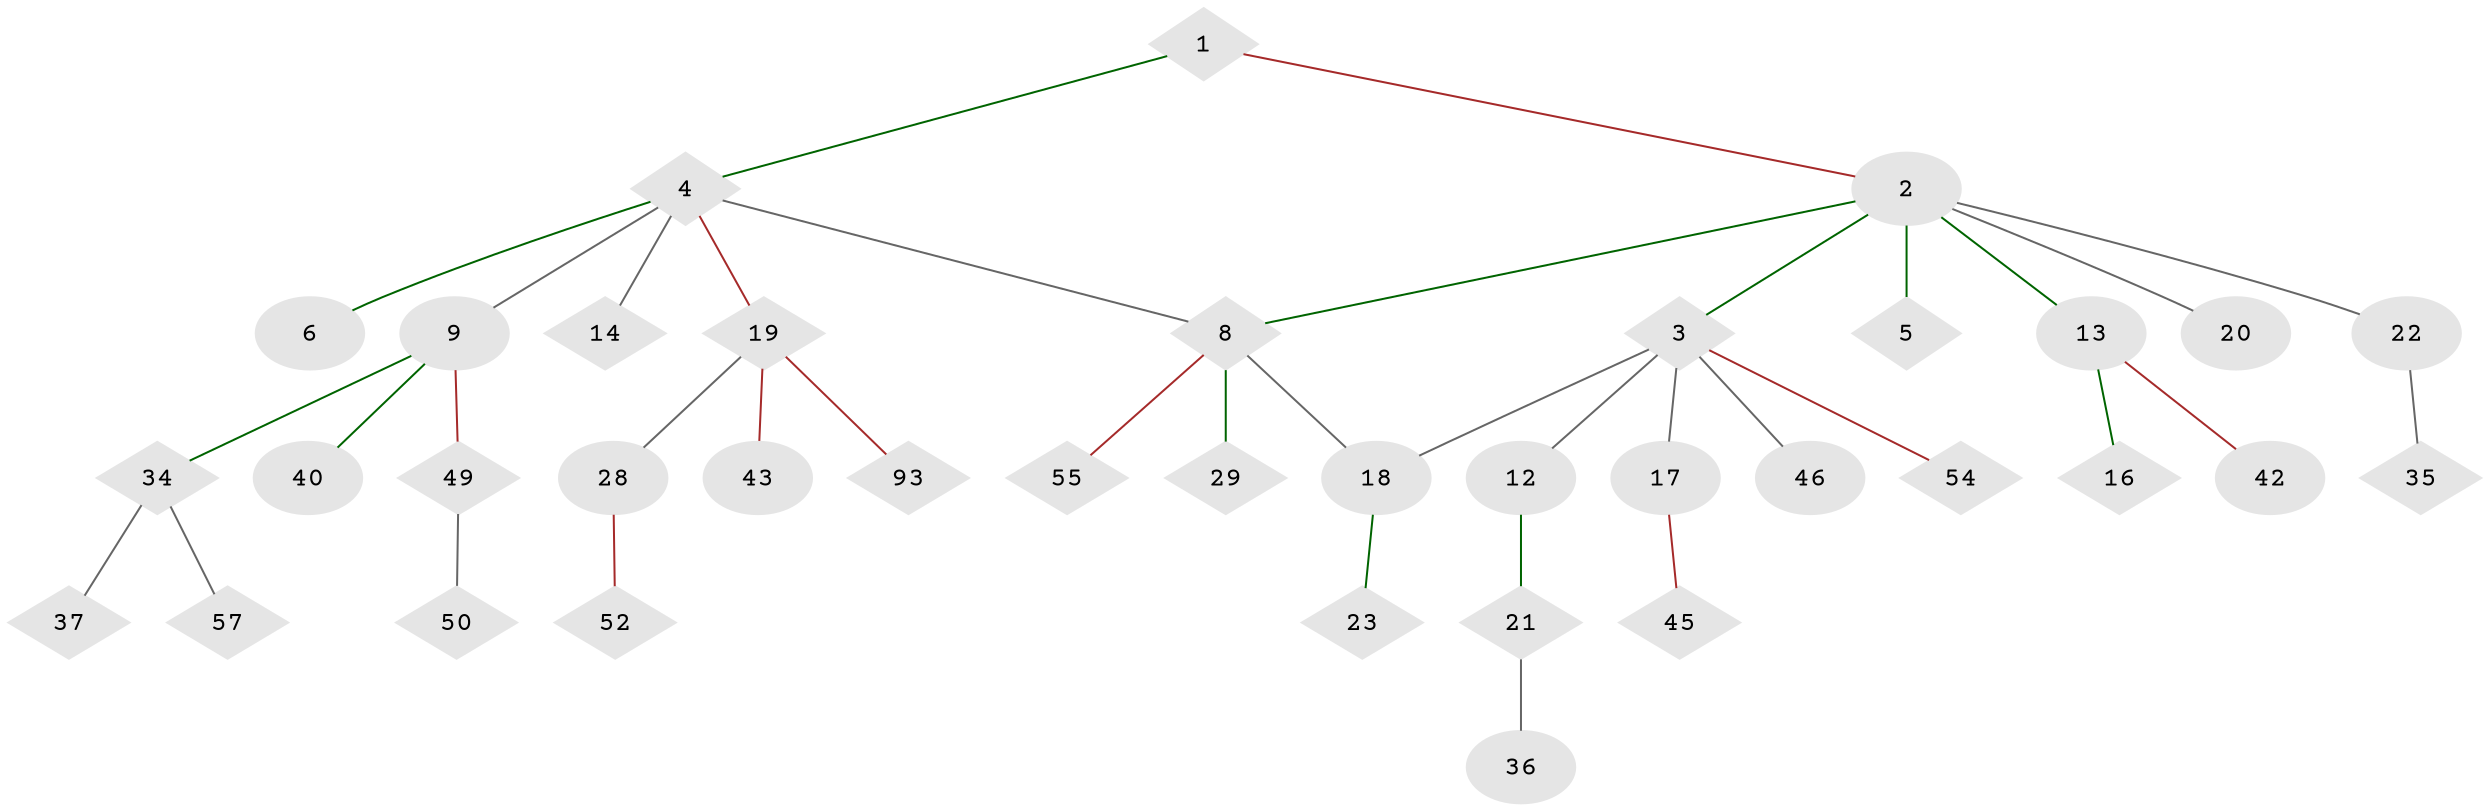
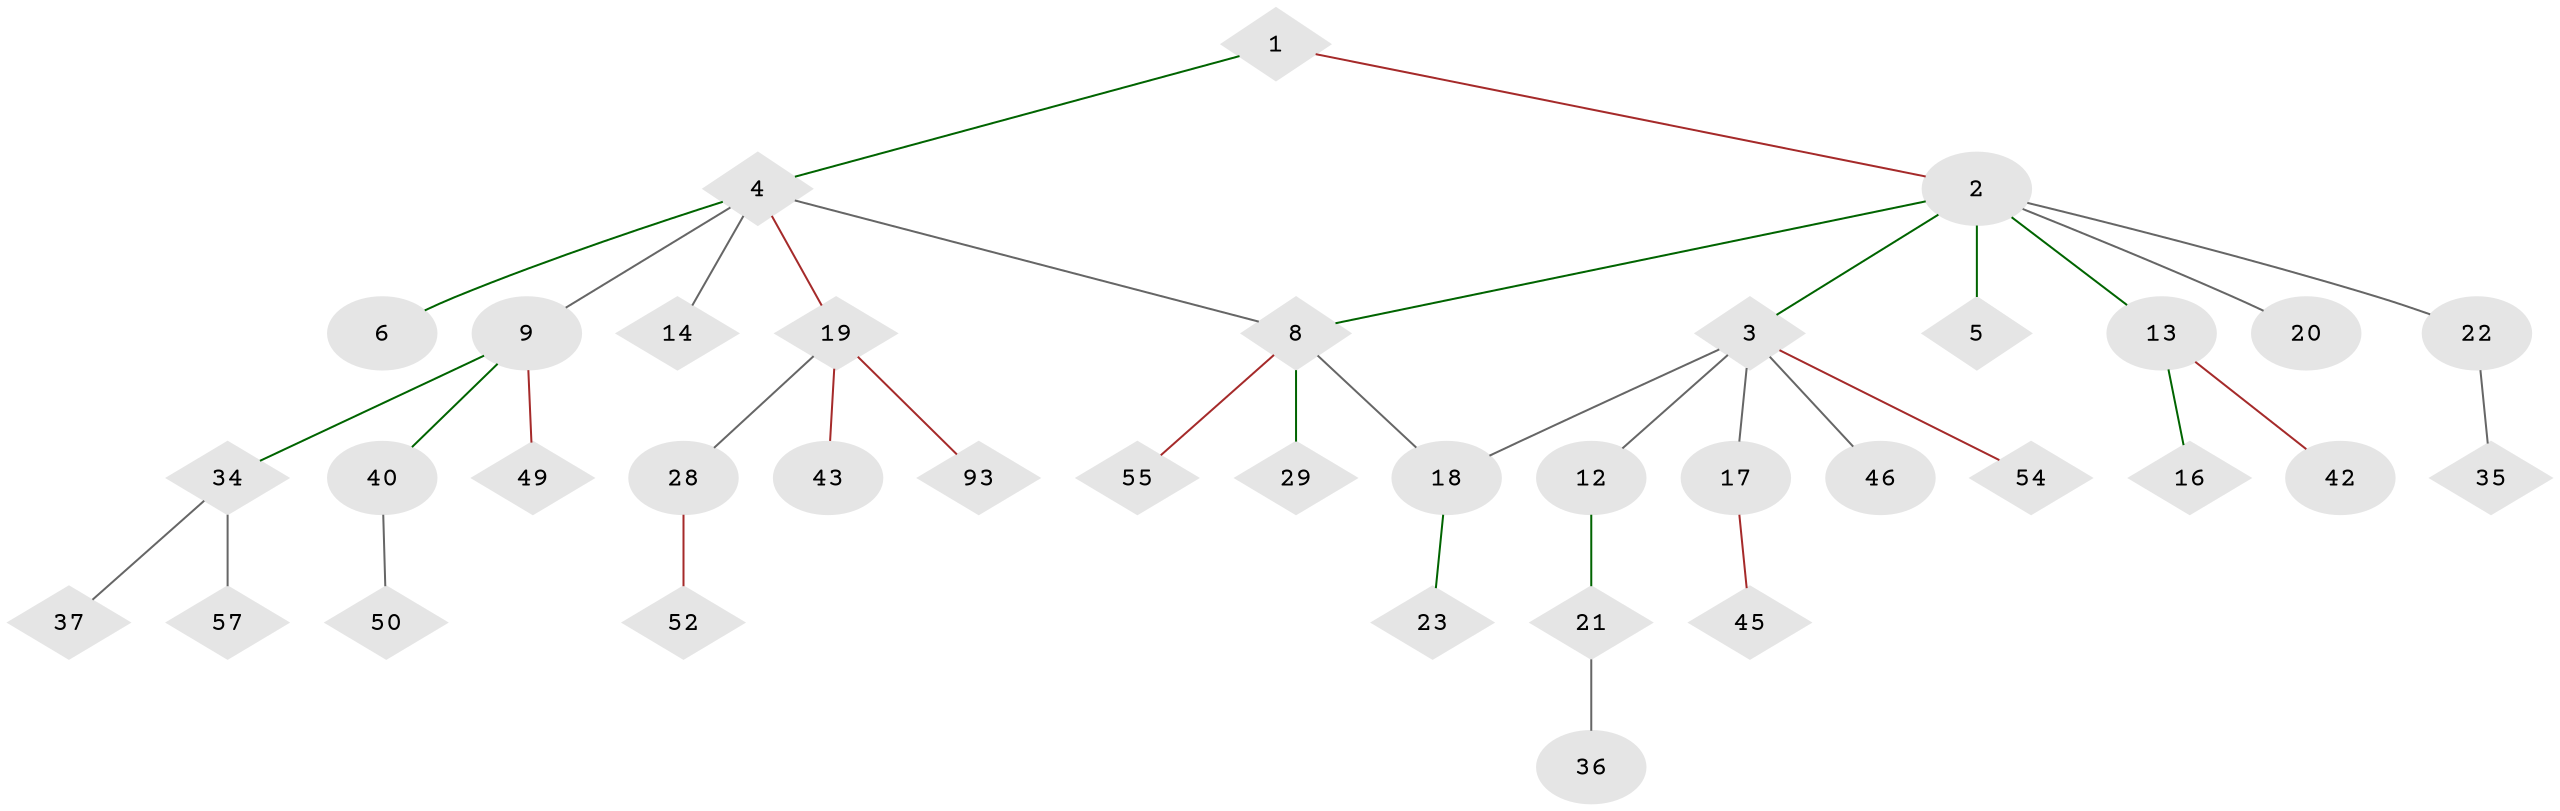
edge "49" -- "50": now "40" -- "50"
